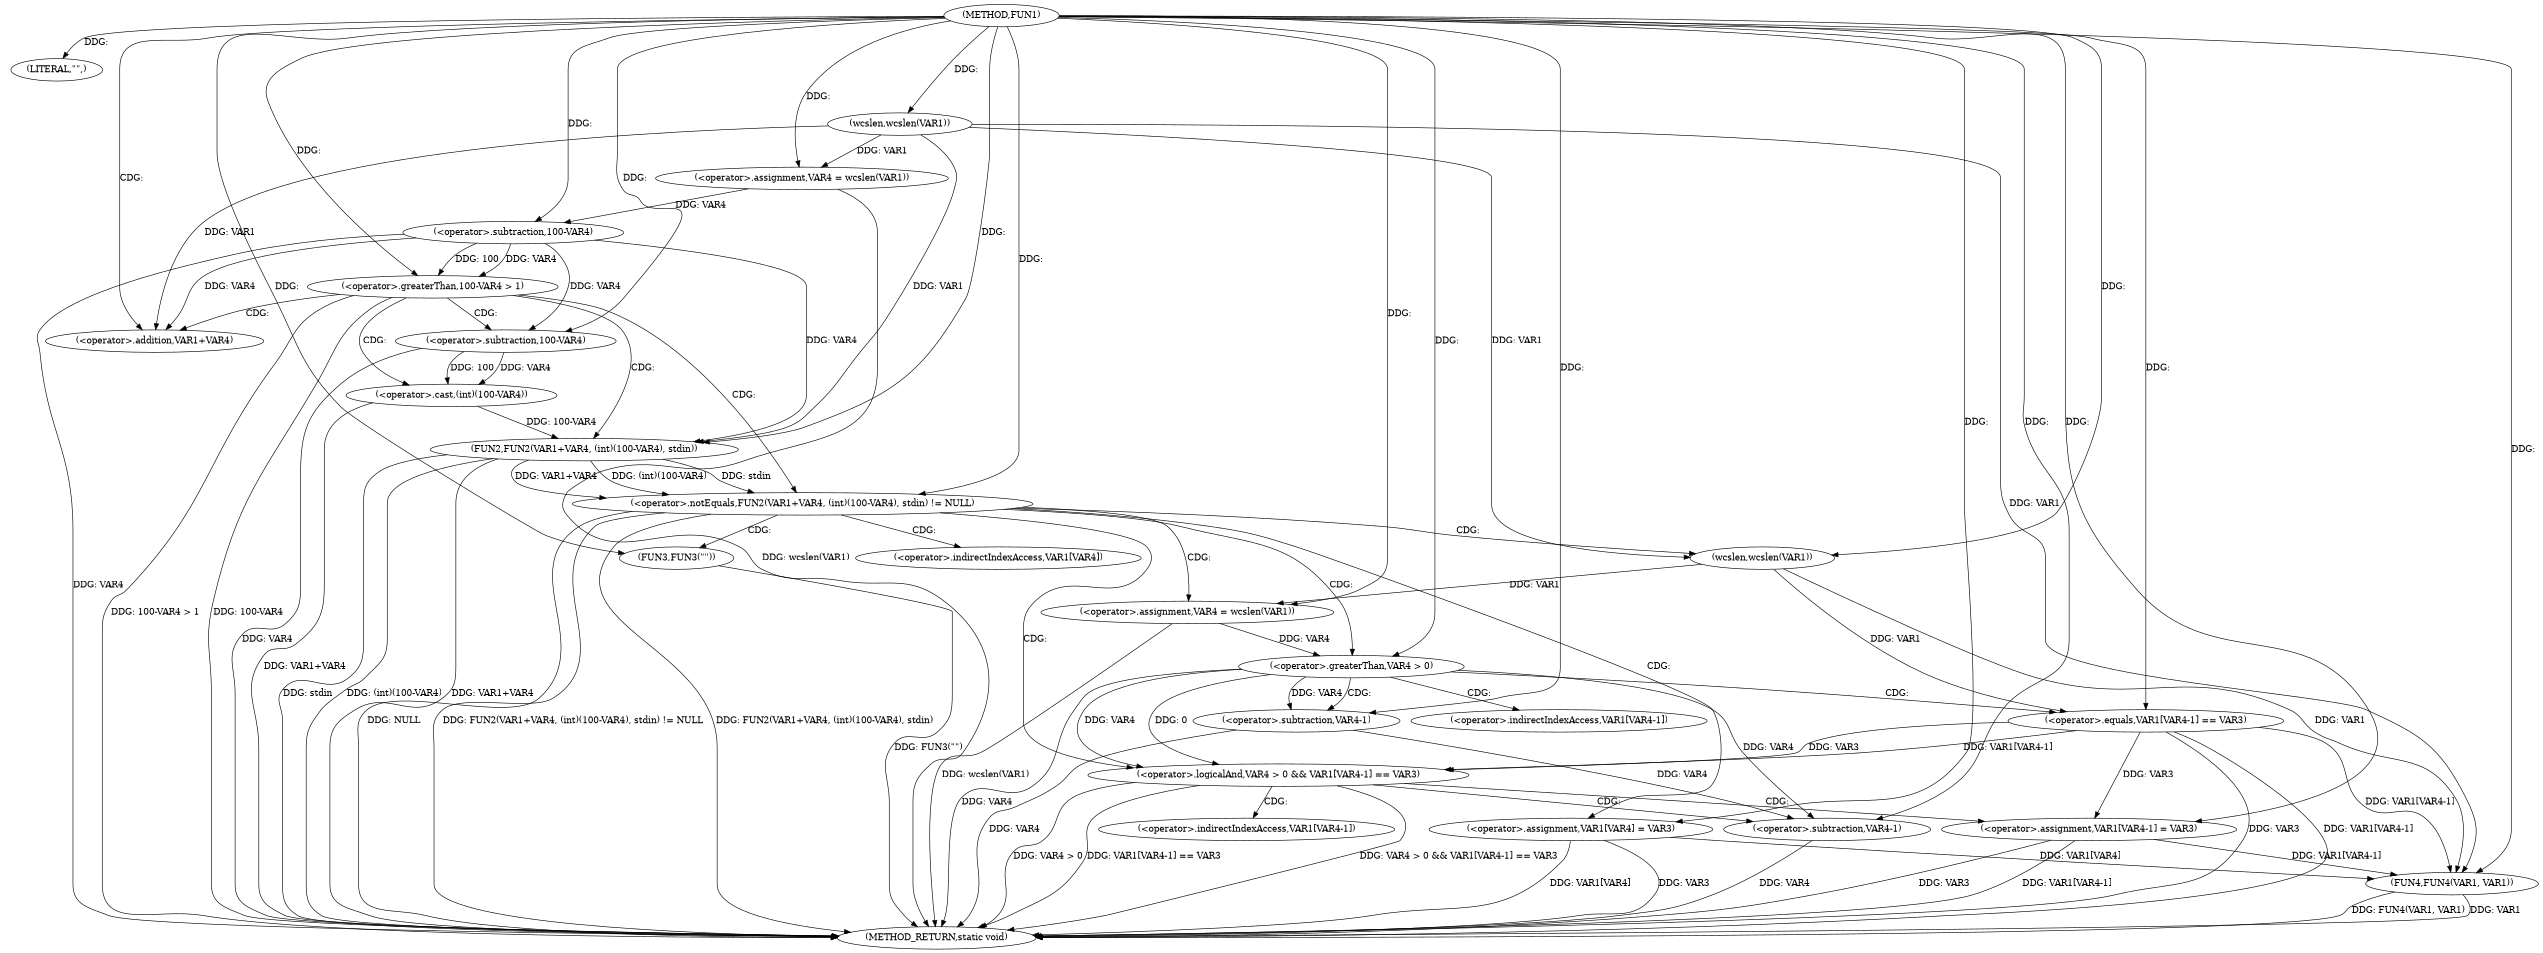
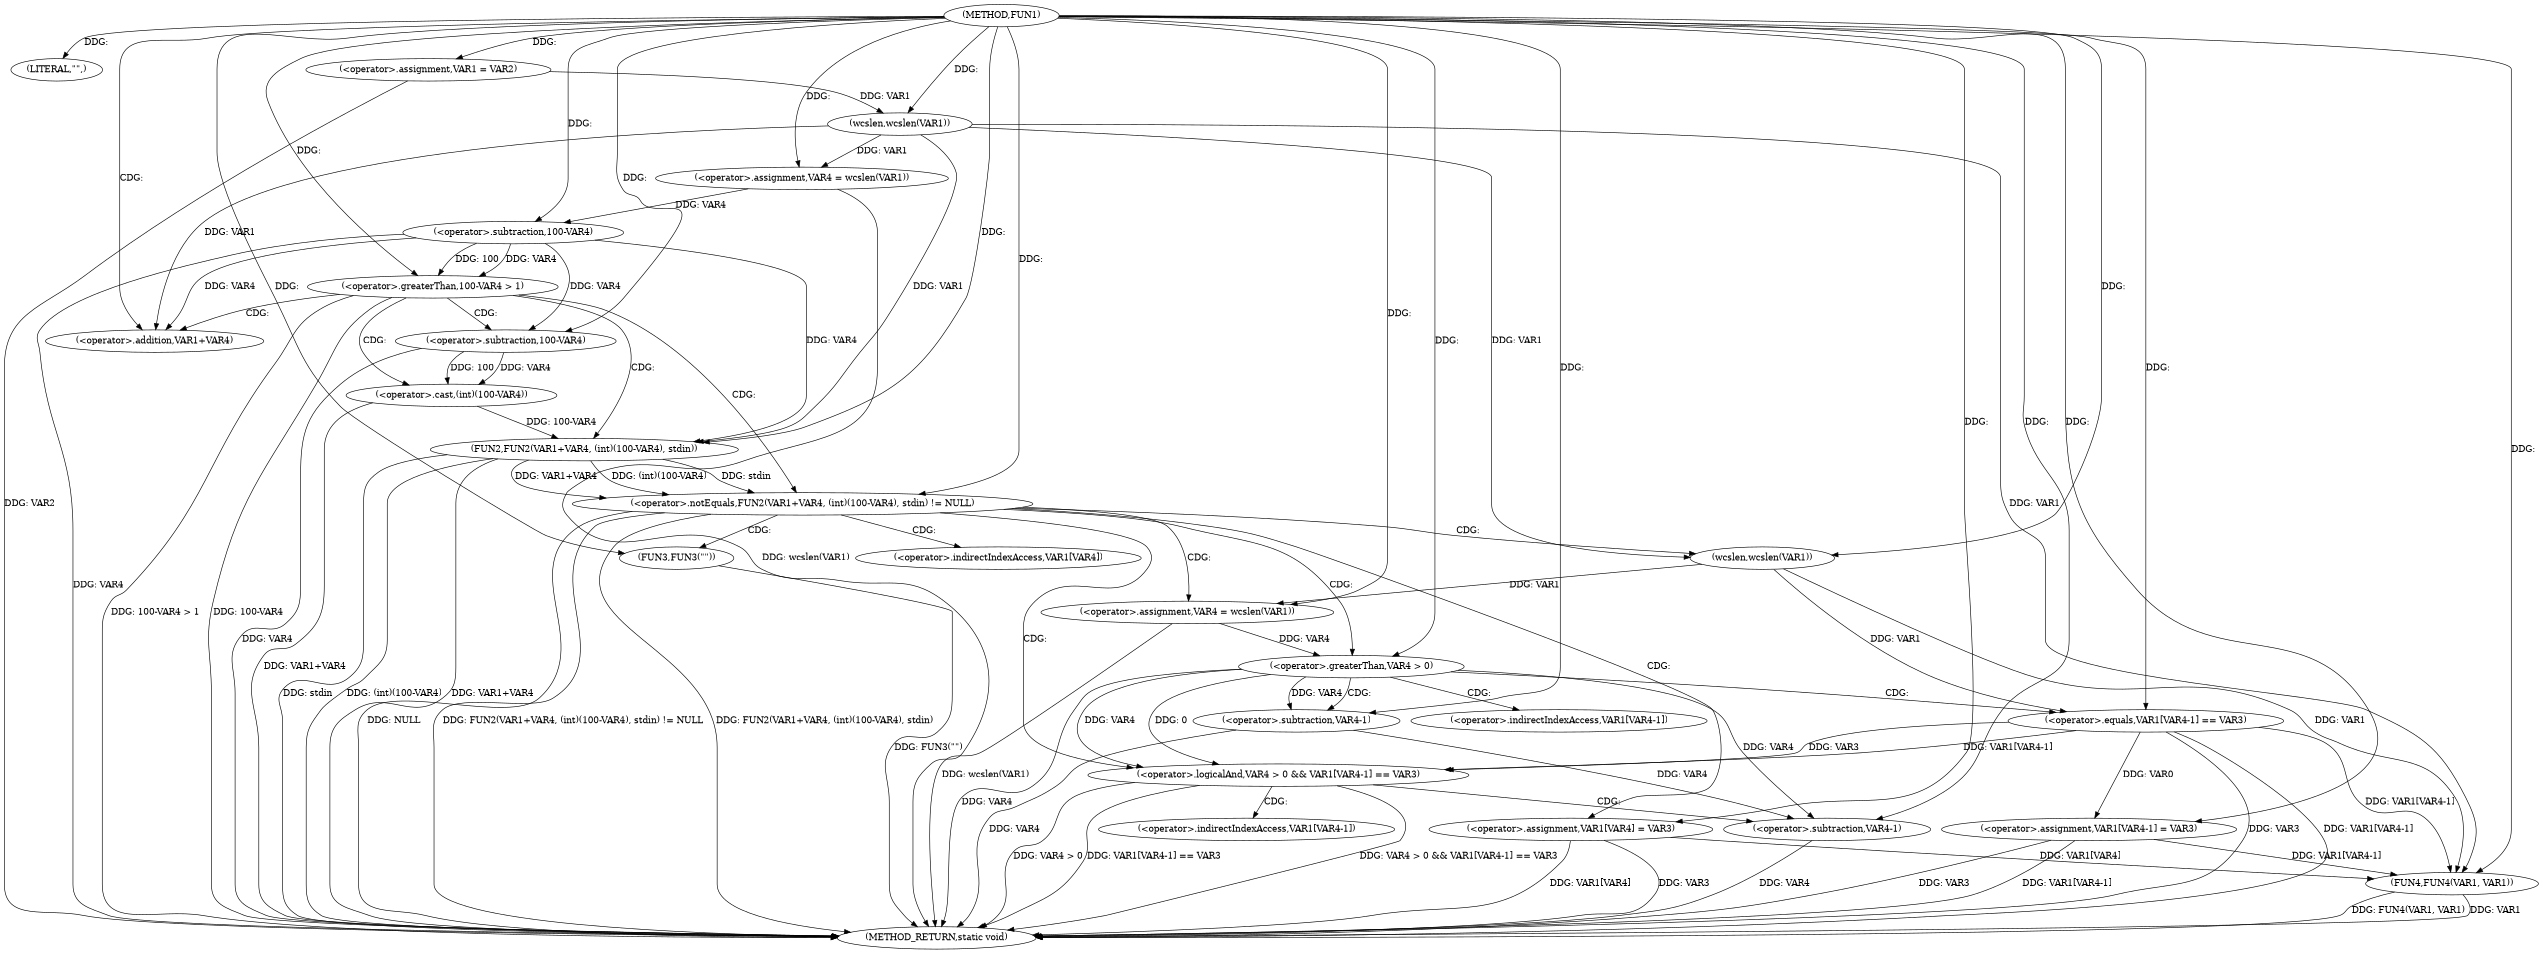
node "(<operator>.assignment,VAR1 = VAR2)": added
edge "(<operator>.equals,VAR1[VAR4-1] == VAR3)" -> "(<operator>.assignment,VAR1[VAR4-1] = VAR3)": label "DDG: VAR3" -> "DDG: VAR0"
edge "(<operator>.logicalAnd,VAR4 > 0 && VAR1[VAR4-1] == VAR3)" -> "(<operator>.assignment,VAR1[VAR4-1] = VAR3)": removed, label "CDG:"
